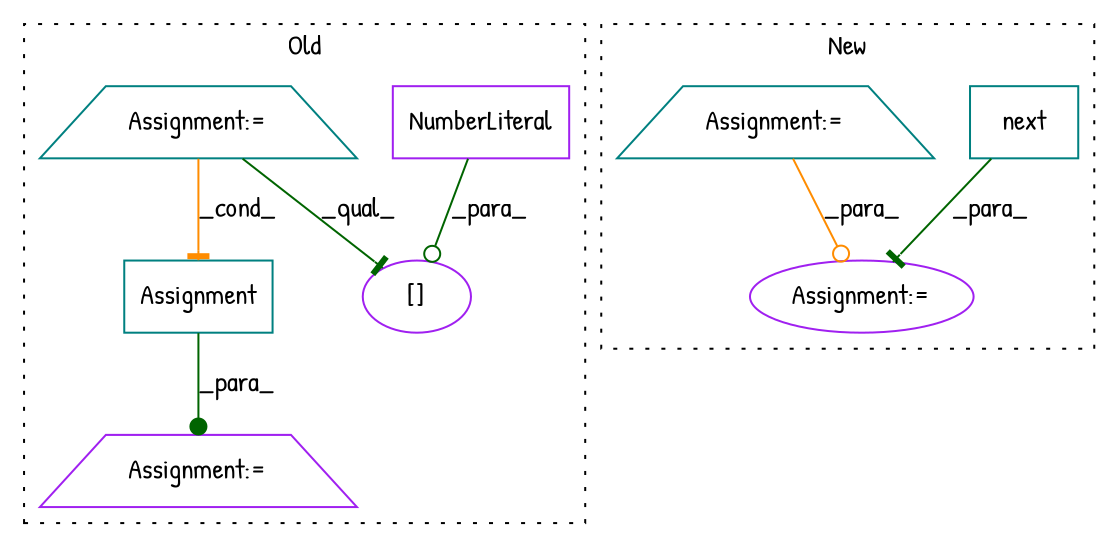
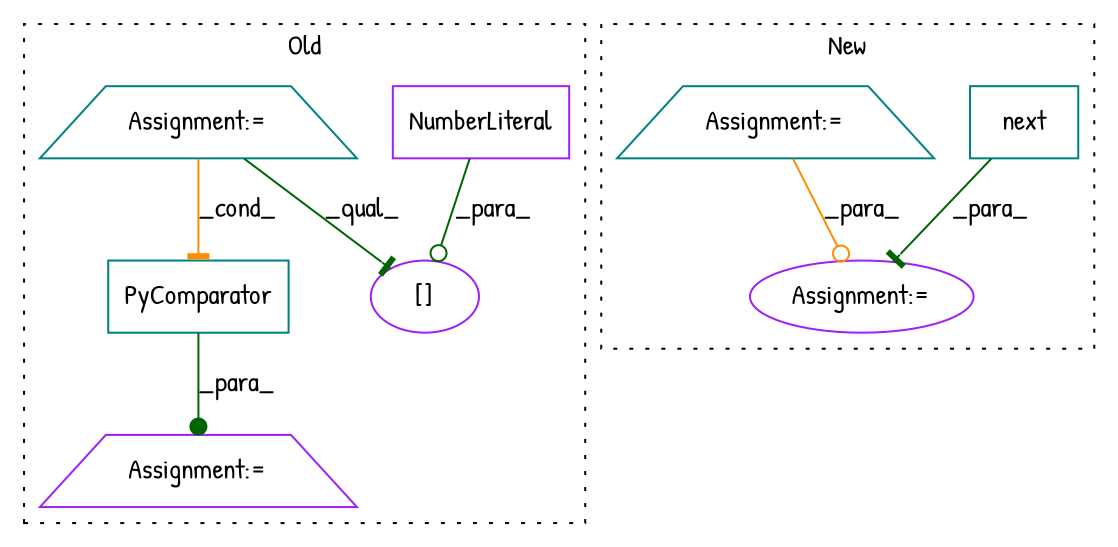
node "Assignment": label "Assignment" -> "PyComparator"
